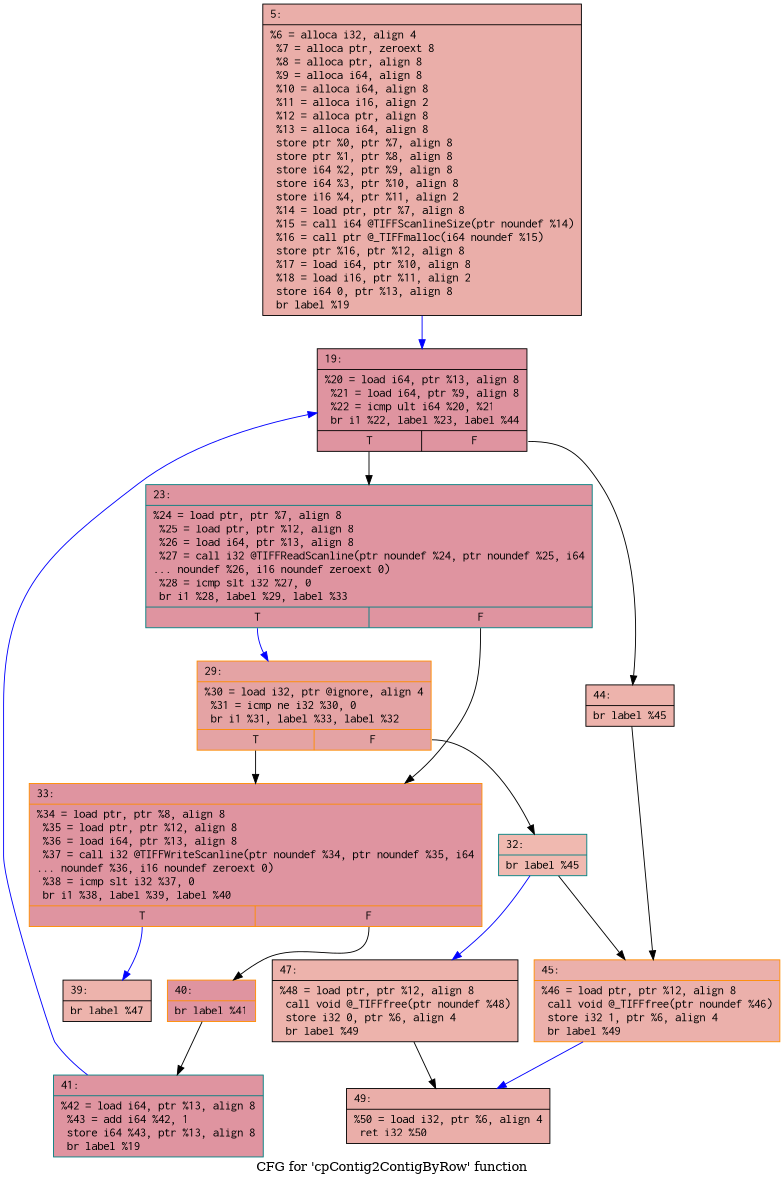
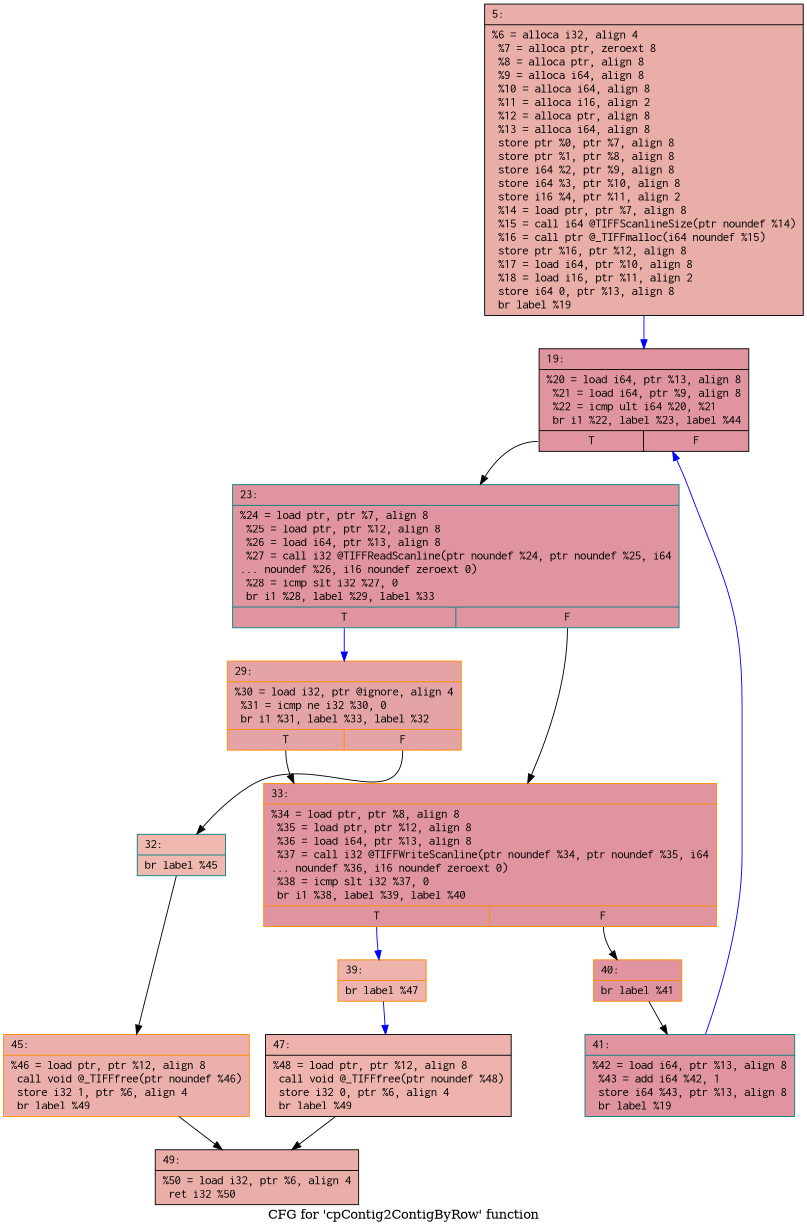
node "44:": removed
edge "32:" -> "47:": now "39:" -> "47:"
node "39:": color black -> darkorange
edge "45:" -> "49:": color blue -> black
